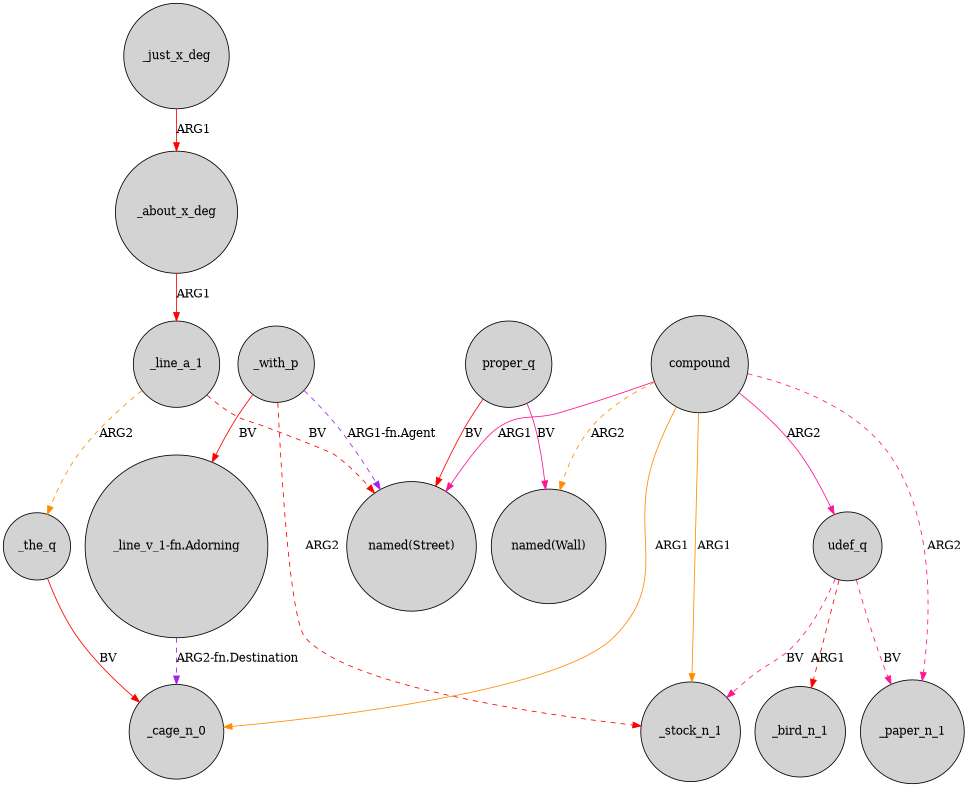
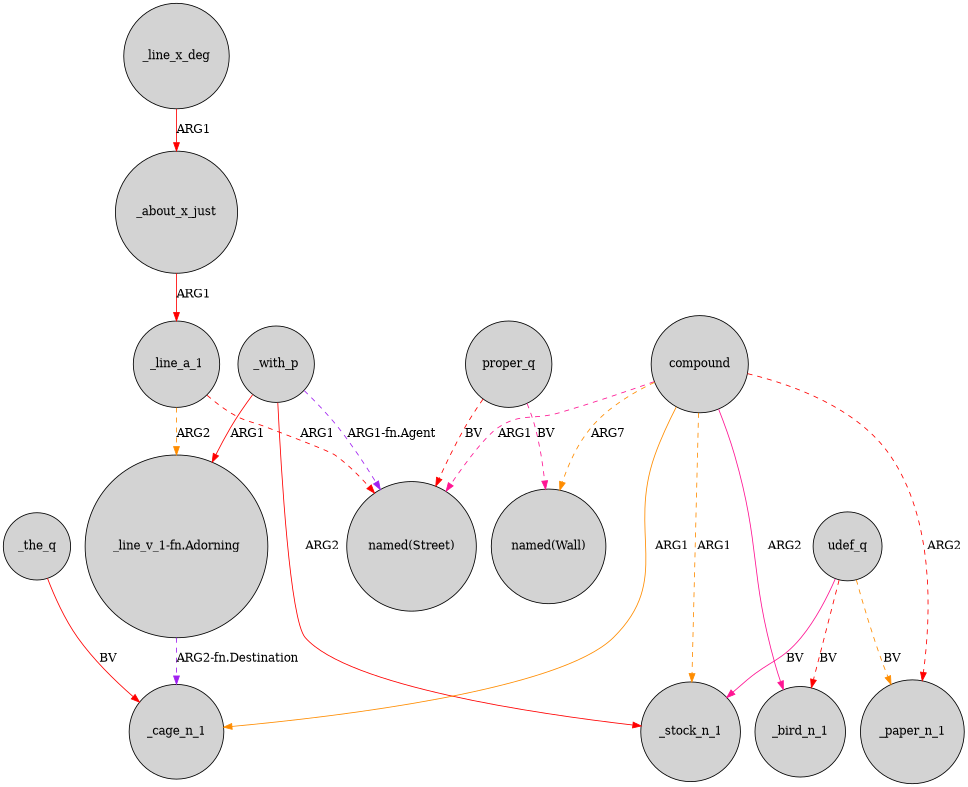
node "_just_x_deg": label "_just_x_deg" -> "_line_x_deg"
node "_about_x_deg": label "_about_x_deg" -> "_about_x_just"
edge "compound" -> "named(Street)": style solid -> dashed
edge "_with_p" -> "_line_v_1-fn.Adorning": label "BV" -> "ARG1"
edge "_line_a_1" -> "named(Street)": label "BV" -> "ARG1"
edge "compound" -> "named(Wall)": label "ARG2" -> "ARG7"
edge "proper_q" -> "named(Street)": style solid -> dashed
edge "_line_a_1" -> "_the_q": now "_line_a_1" -> "_line_v_1-fn.Adorning"
edge "proper_q" -> "named(Wall)": style solid -> dashed
edge "compound" -> "udef_q": now "compound" -> "_bird_n_1"
edge "compound" -> "_paper_n_1": color deeppink -> red
edge "compound" -> "_stock_n_1": style solid -> dashed
edge "udef_q" -> "_paper_n_1": color deeppink -> darkorange
edge "udef_q" -> "_stock_n_1": style dashed -> solid
edge "udef_q" -> "_bird_n_1": label "ARG1" -> "BV"
edge "_with_p" -> "_stock_n_1": style dashed -> solid
node "_cage_n_0": label "_cage_n_0" -> "_cage_n_1"
